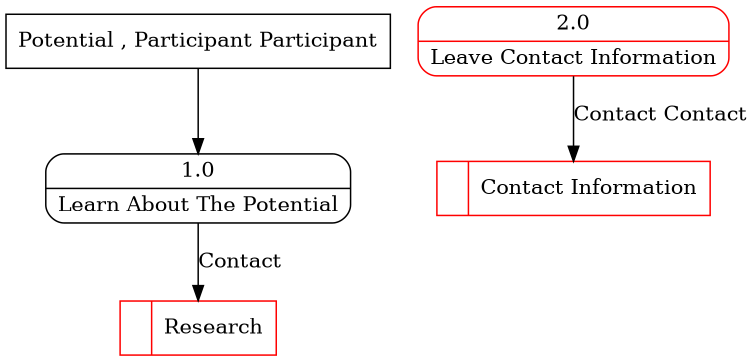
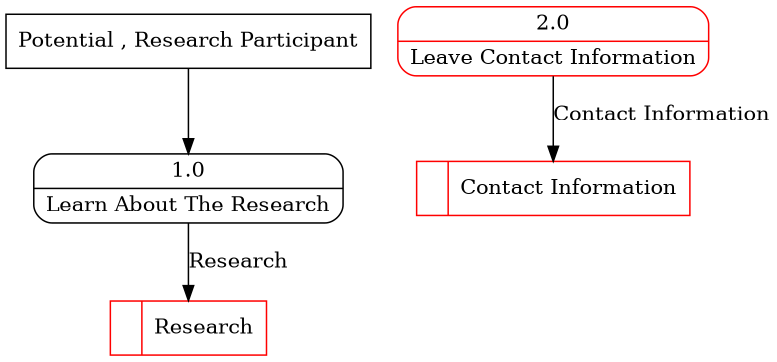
node "Potential , Participant Participant": label "Potential , Participant Participant" -> "Potential , Research Participant"
edge "2.0" -> "Contact Information": label "Contact Contact" -> "Contact Information"
node "1.0": text "Learn About The Potential" -> "Learn About The Research"
edge "1.0" -> "Research": label "Contact" -> "Research"
